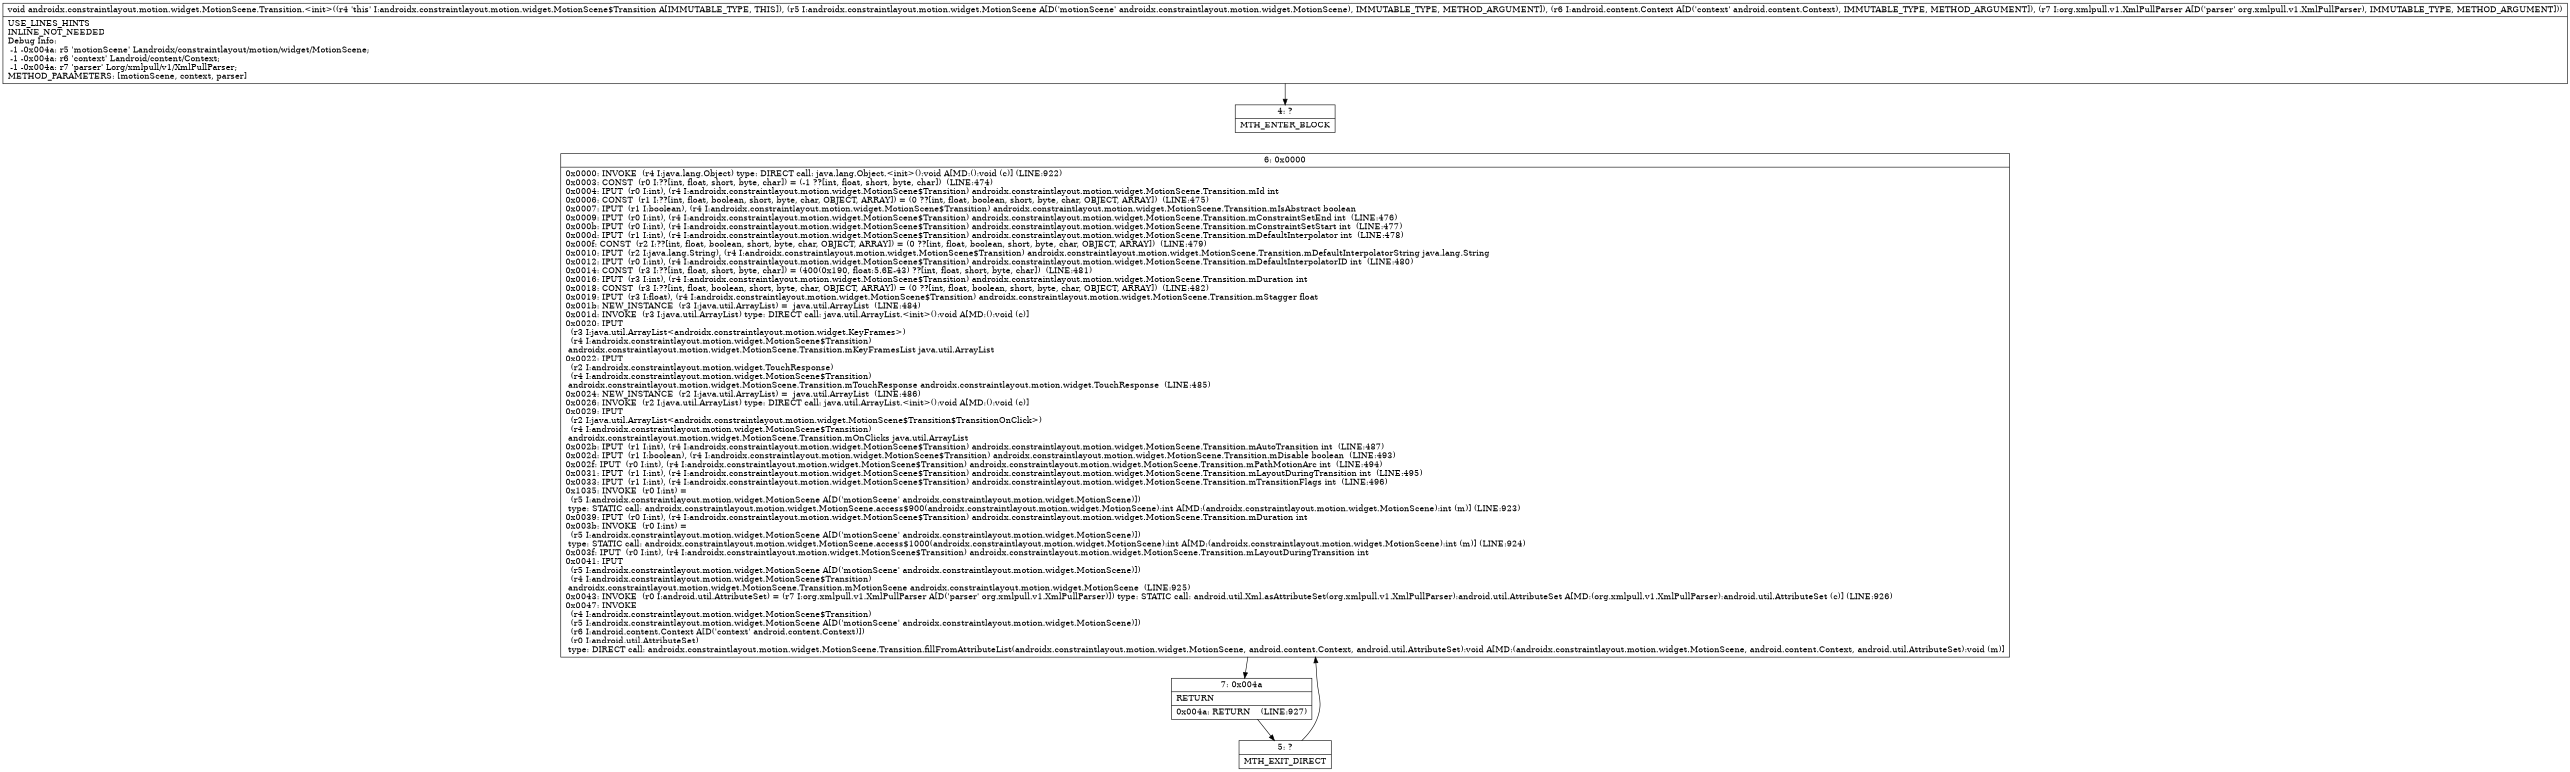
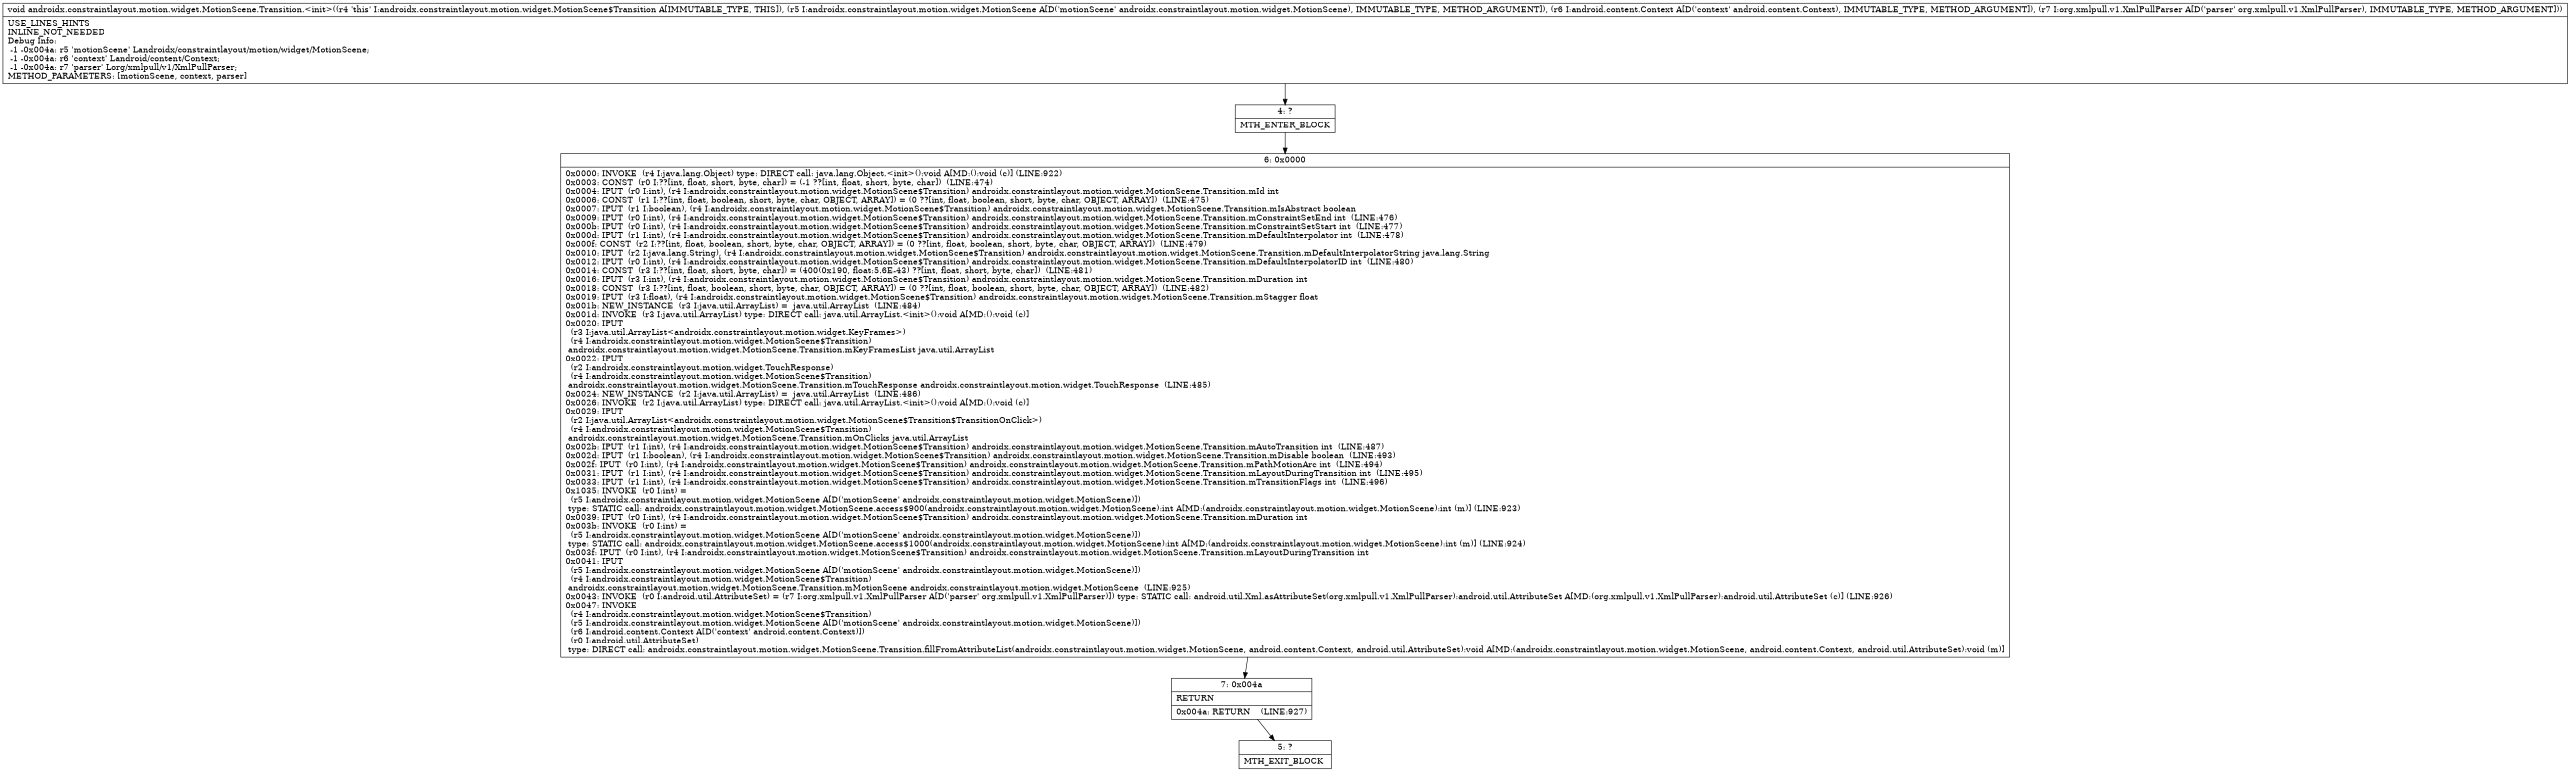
edge "5: ?" -> "6: 0x0000": now "4: ?" -> "6: 0x0000"
node "5: ?": text "MTH_EXIT_DIRECT" -> "MTH_EXIT_BLOCK"
